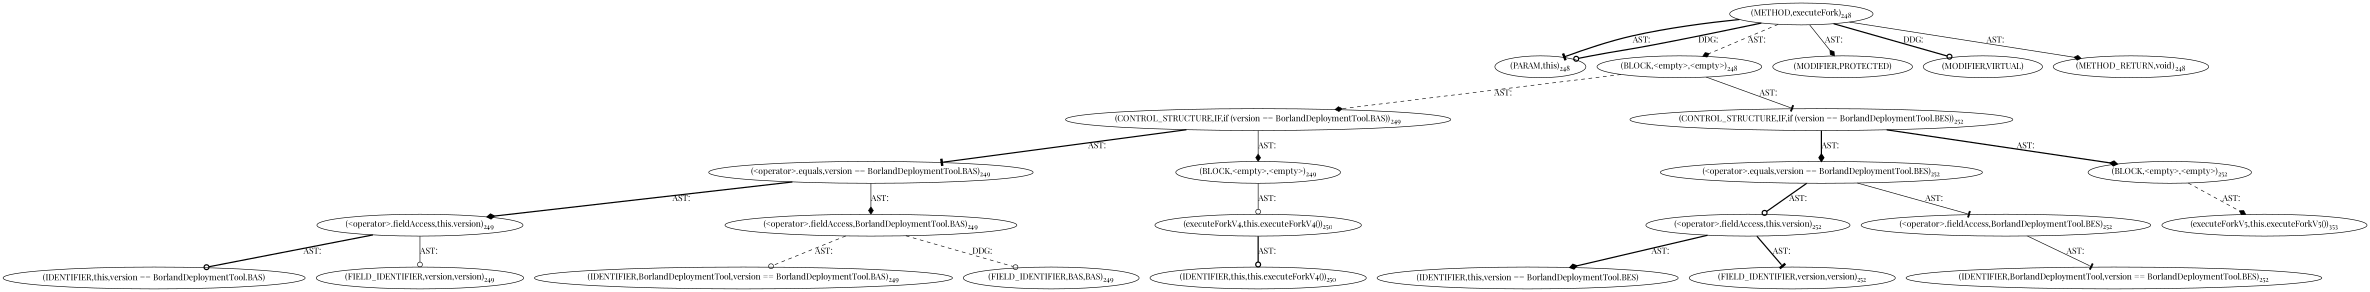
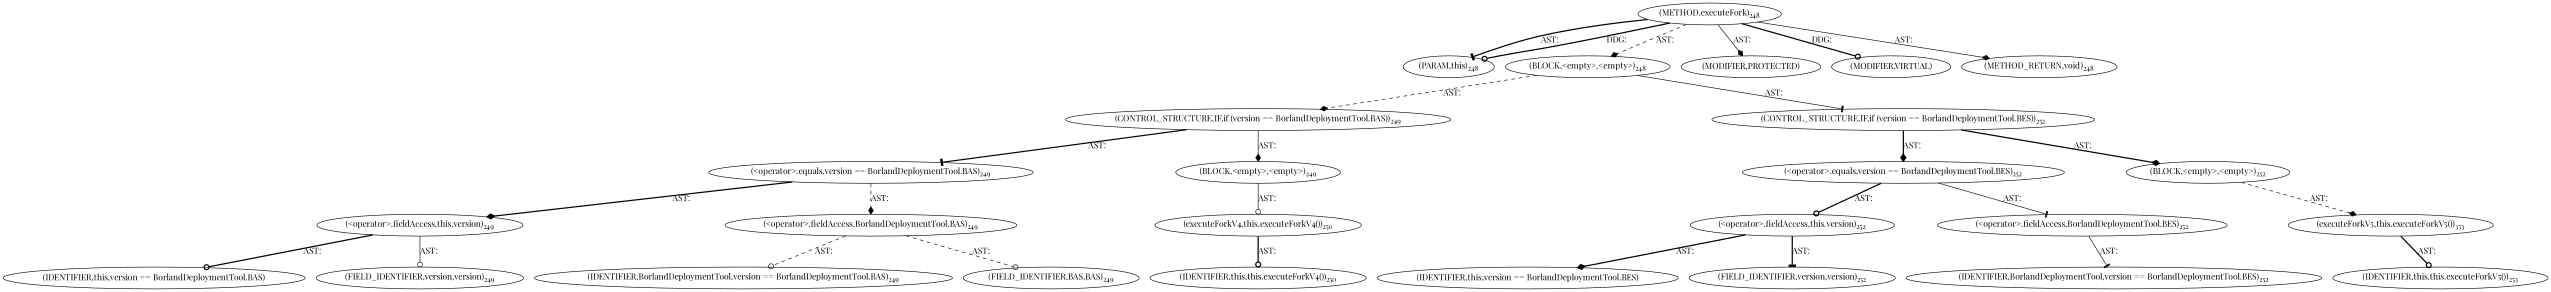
edge "(<operator>.equals,version == BorlandDeploymentTool.BAS)" -> "(<operator>.fieldAccess,BorlandDeploymentTool.BAS)": style solid -> dashed
edge "(<operator>.fieldAccess,BorlandDeploymentTool.BAS)" -> "(FIELD_IDENTIFIER,BAS,BAS)": label "DDG: " -> "AST: "
node "(IDENTIFIER,this,this.executeForkV5())": added
